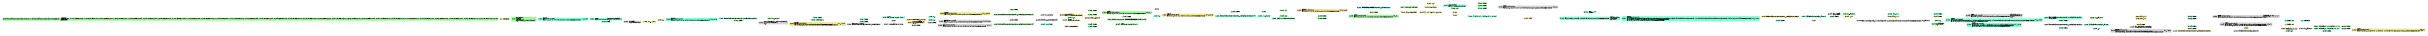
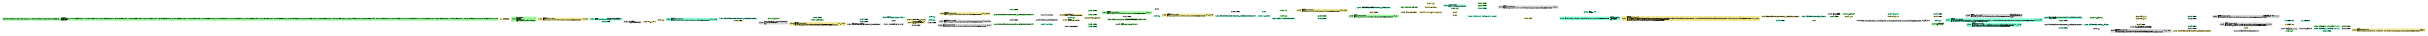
node "141: 0x0014": fillcolor aquamarine -> khaki
node "202: 0x0191": fillcolor aquamarine -> khaki
